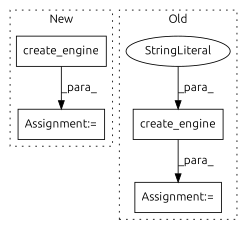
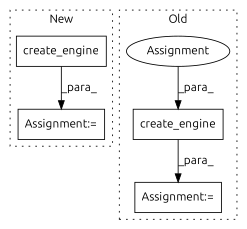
node "StringLiteral": label "StringLiteral" -> "Assignment"
